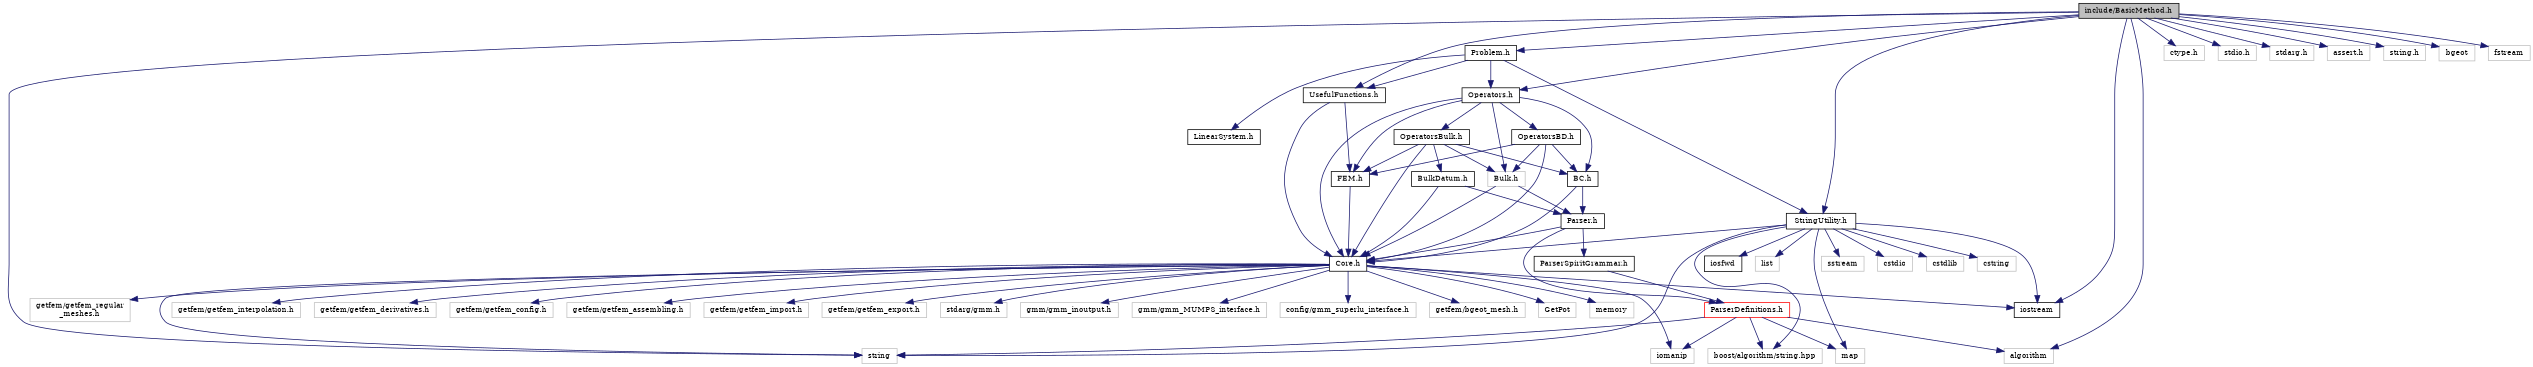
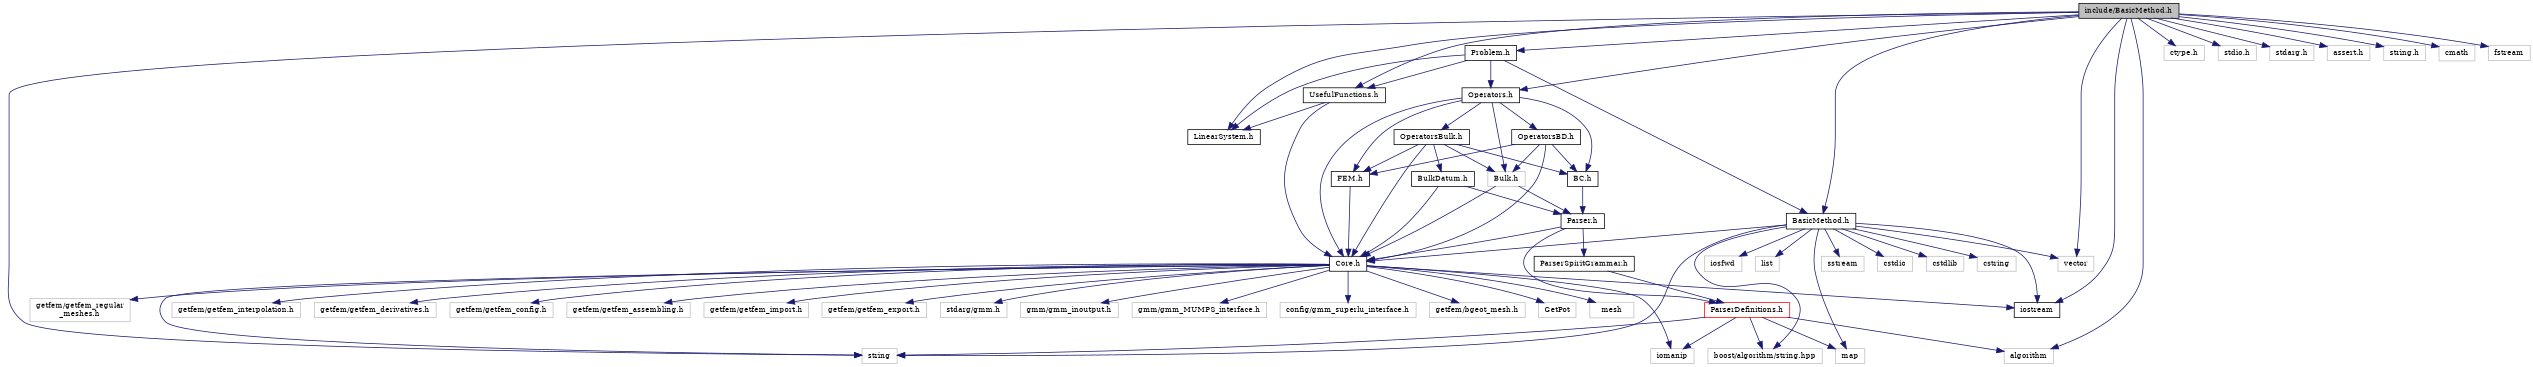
edge "include/BasicMethod.h" -> "LinearSystem.h": added
node "bgeot": label "bgeot" -> "cmath"
edge "UsefulFunctions.h" -> "FEM.h": now "UsefulFunctions.h" -> "LinearSystem.h"
node "StringUtility.h": label "StringUtility.h" -> "BasicMethod.h"
edge "BC.h" -> "Core.h": removed
node "iosfwd": color black -> grey75
node "vector": added
node "memory": label "memory" -> "mesh"
